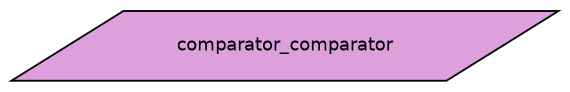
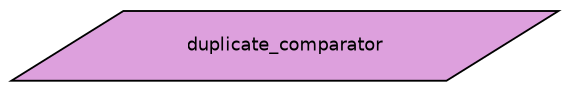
node "comparator_comparator": label "comparator_comparator" -> "duplicate_comparator"
